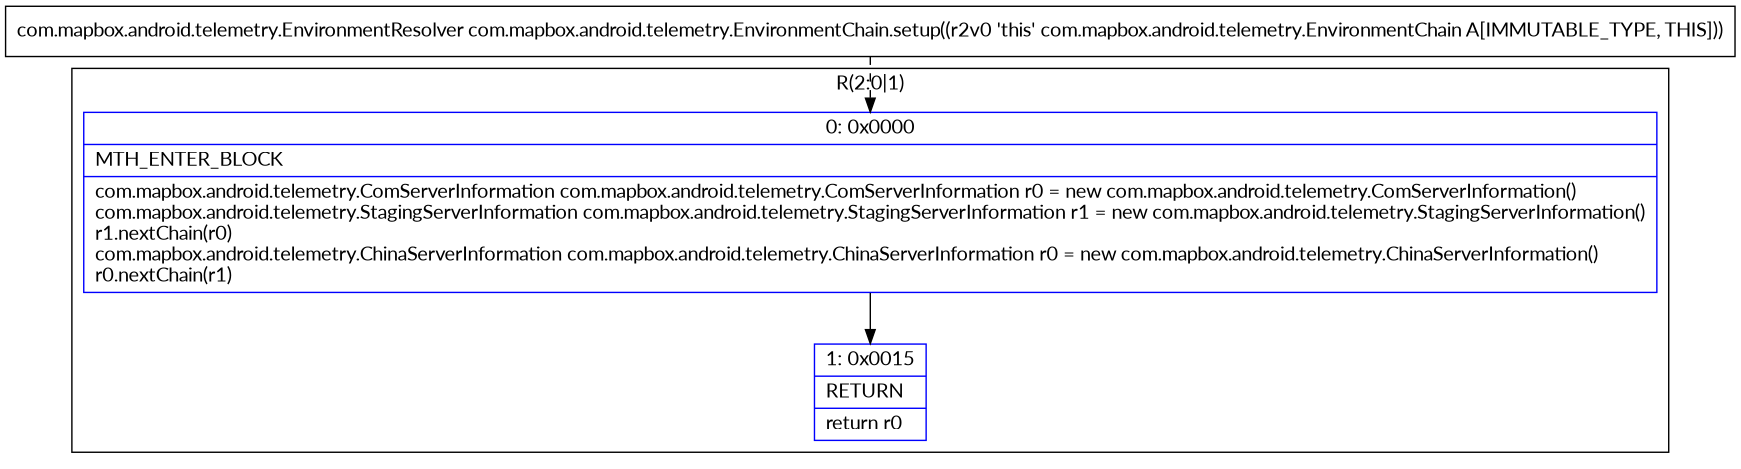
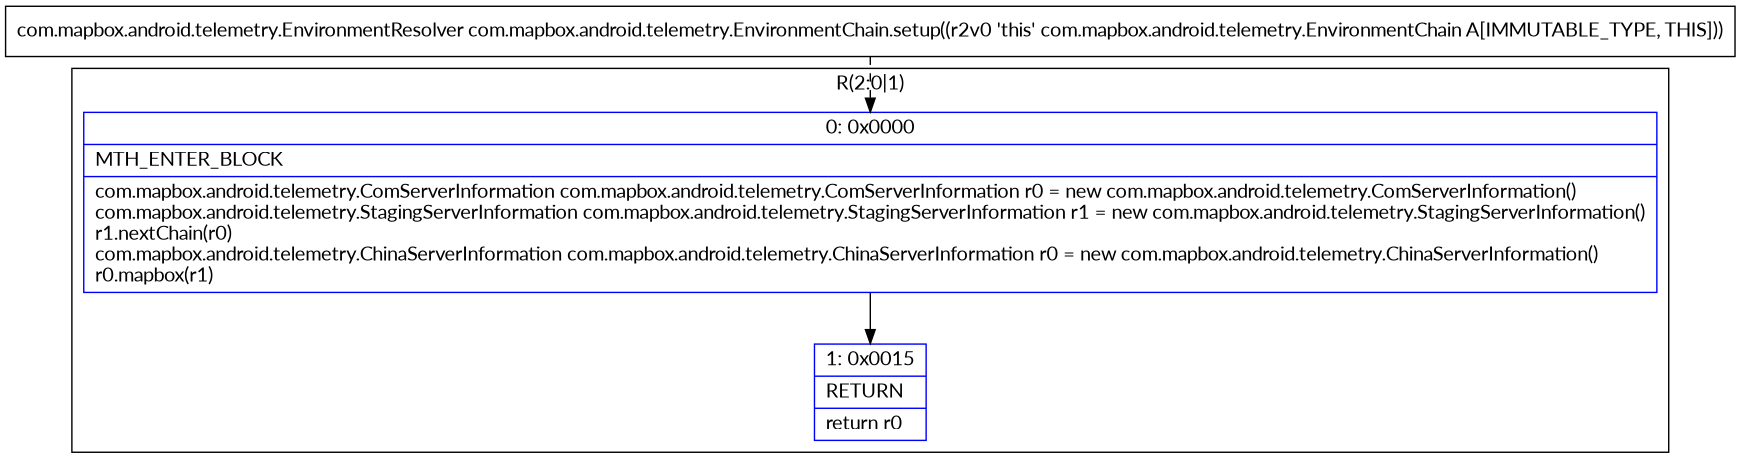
node "0: 0x0000": text "r0.nextChain(r1)" -> "r0.mapbox(r1)"
